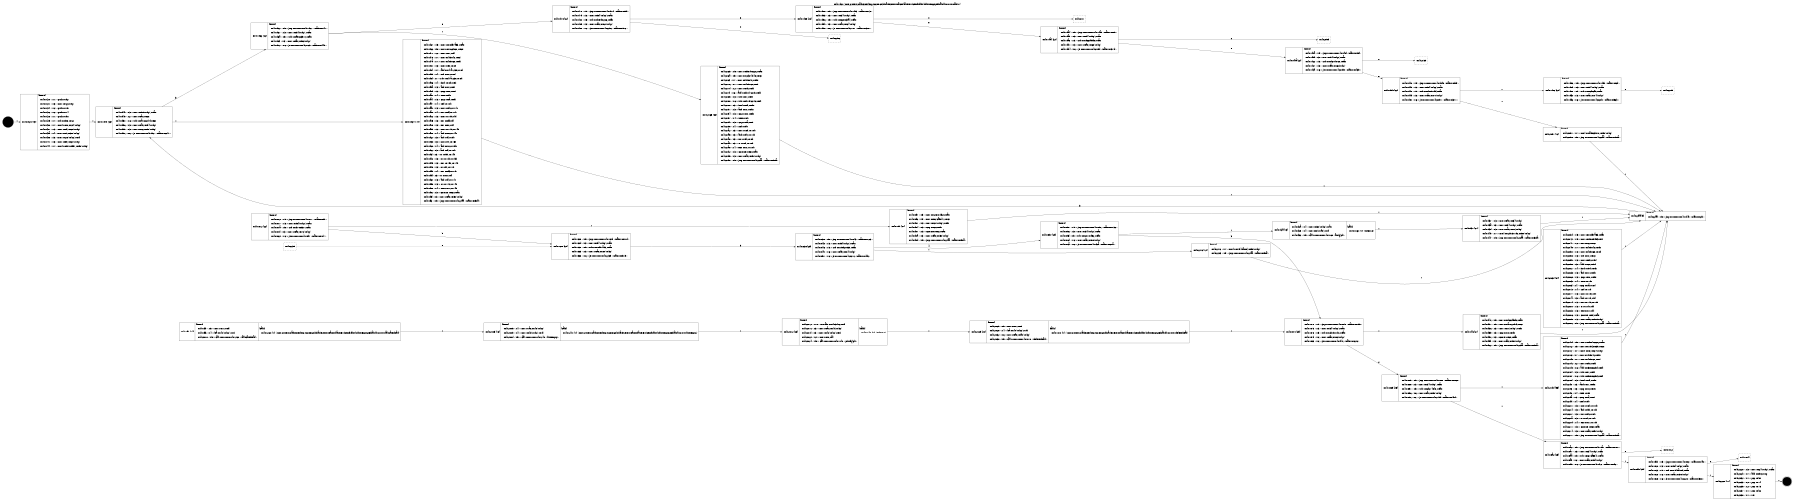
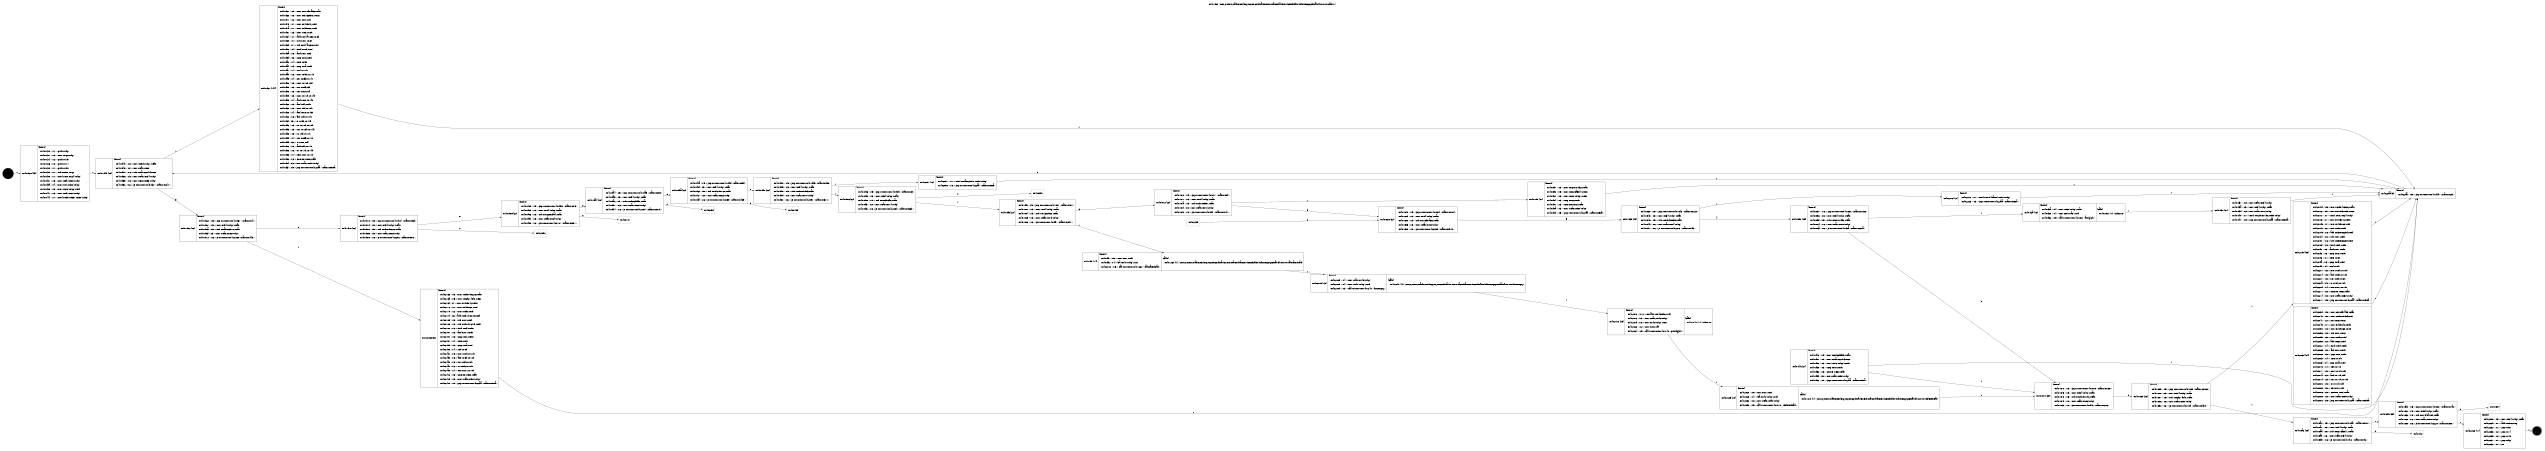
node "0x401dfc [22]": added
edge "0x401e70 [25]" -> "0x401f4c [27]": reversed
